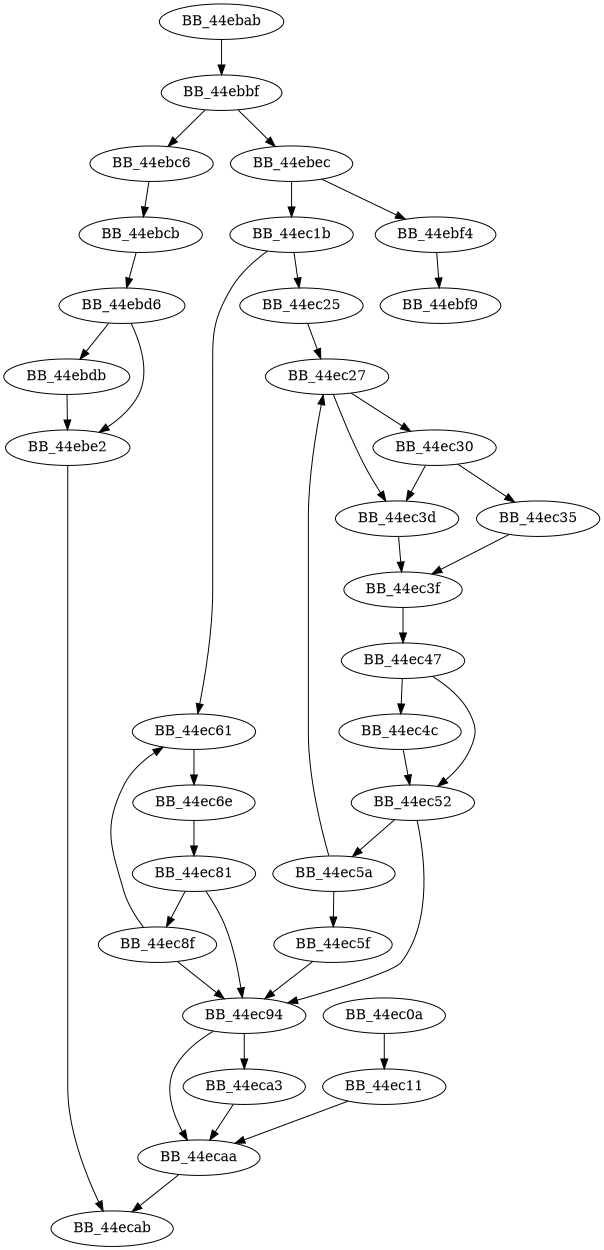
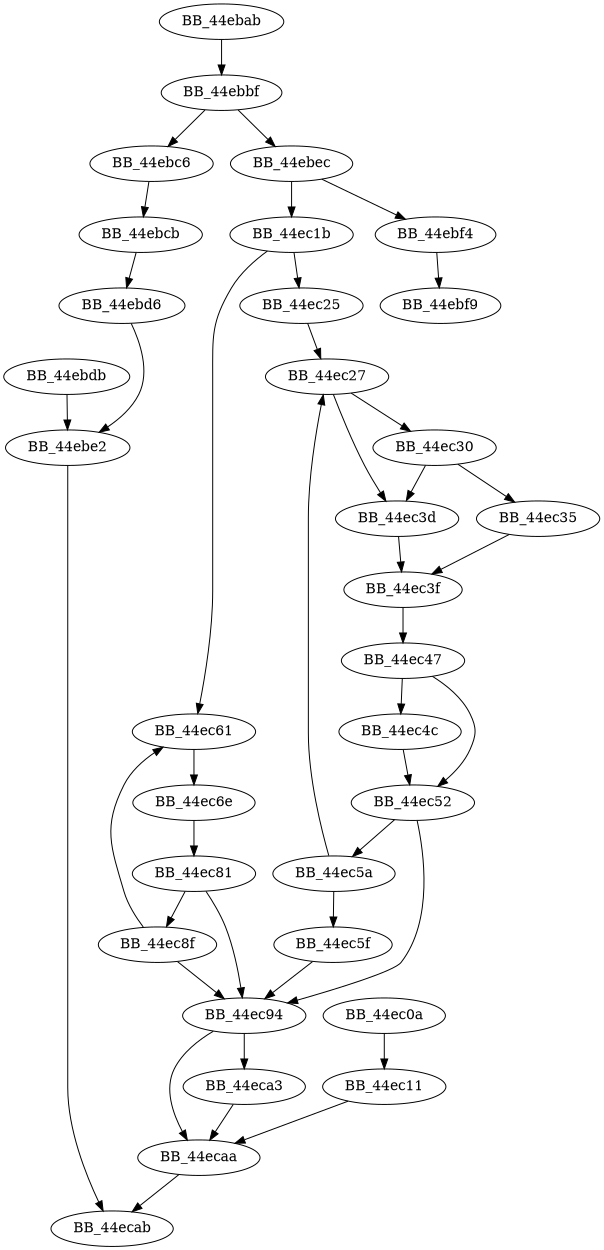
edge "BB_44ebd6" -> "BB_44ebdb": removed
